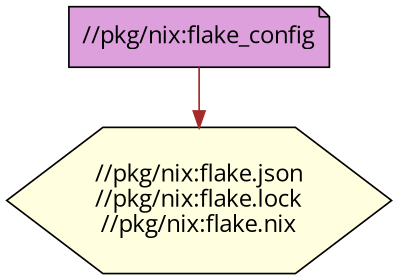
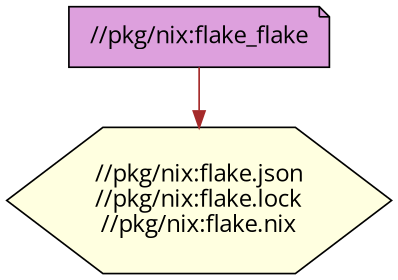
node "//pkg/nix:flake_config": label "//pkg/nix:flake_config" -> "//pkg/nix:flake_flake"
